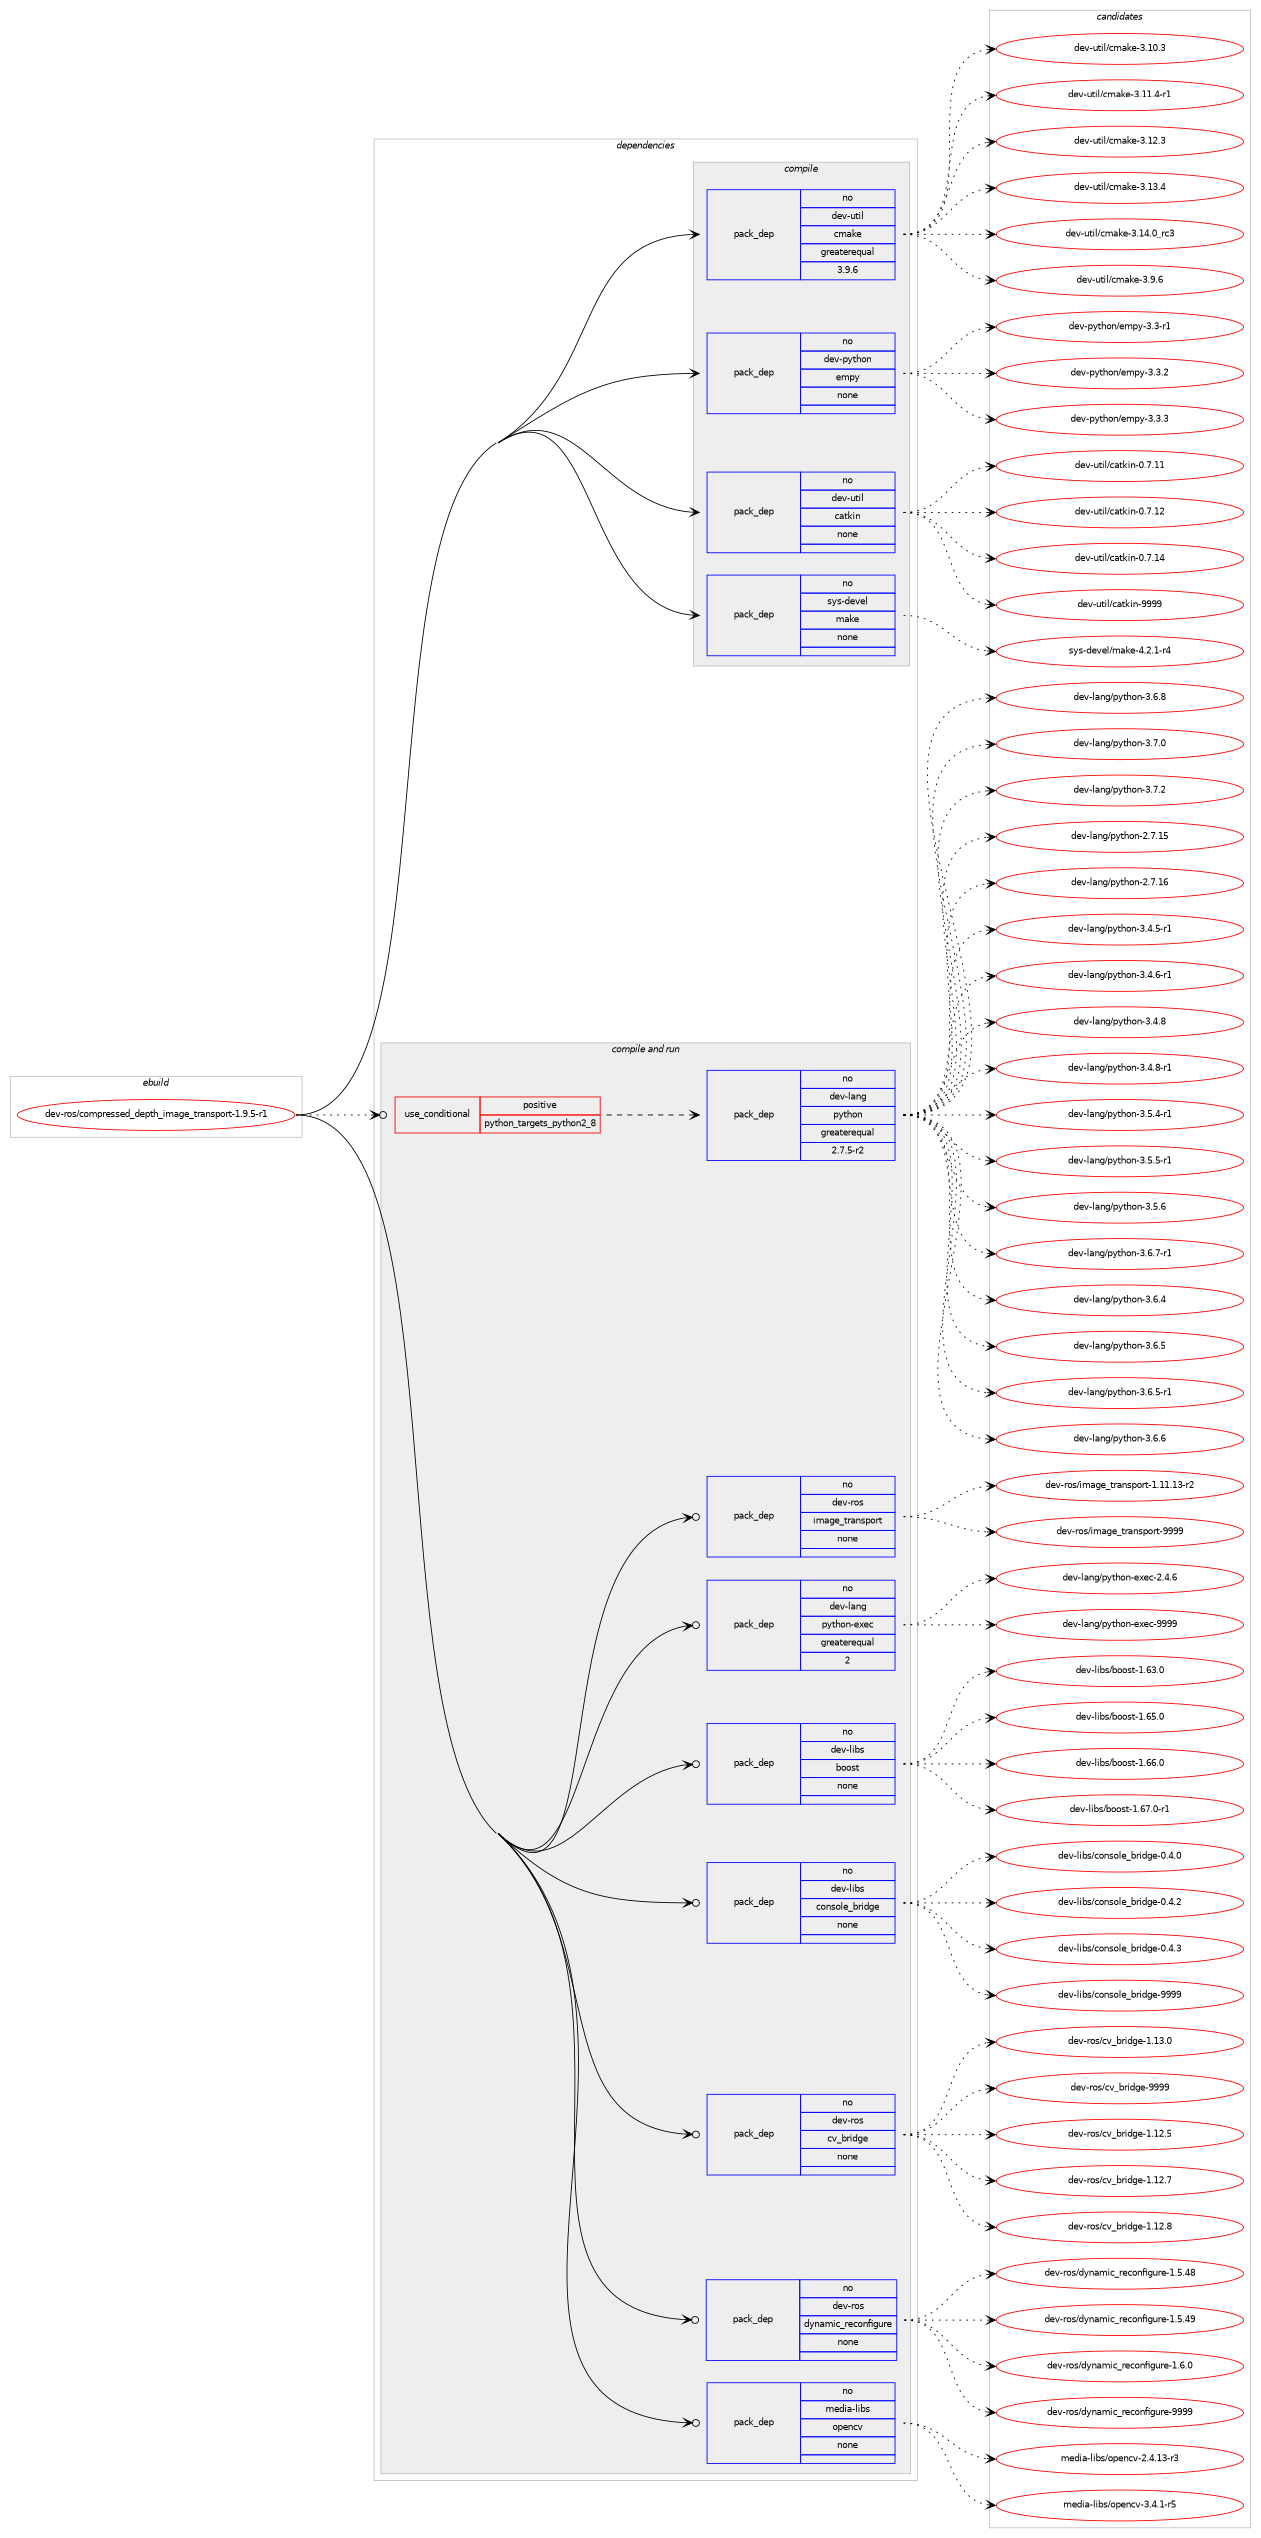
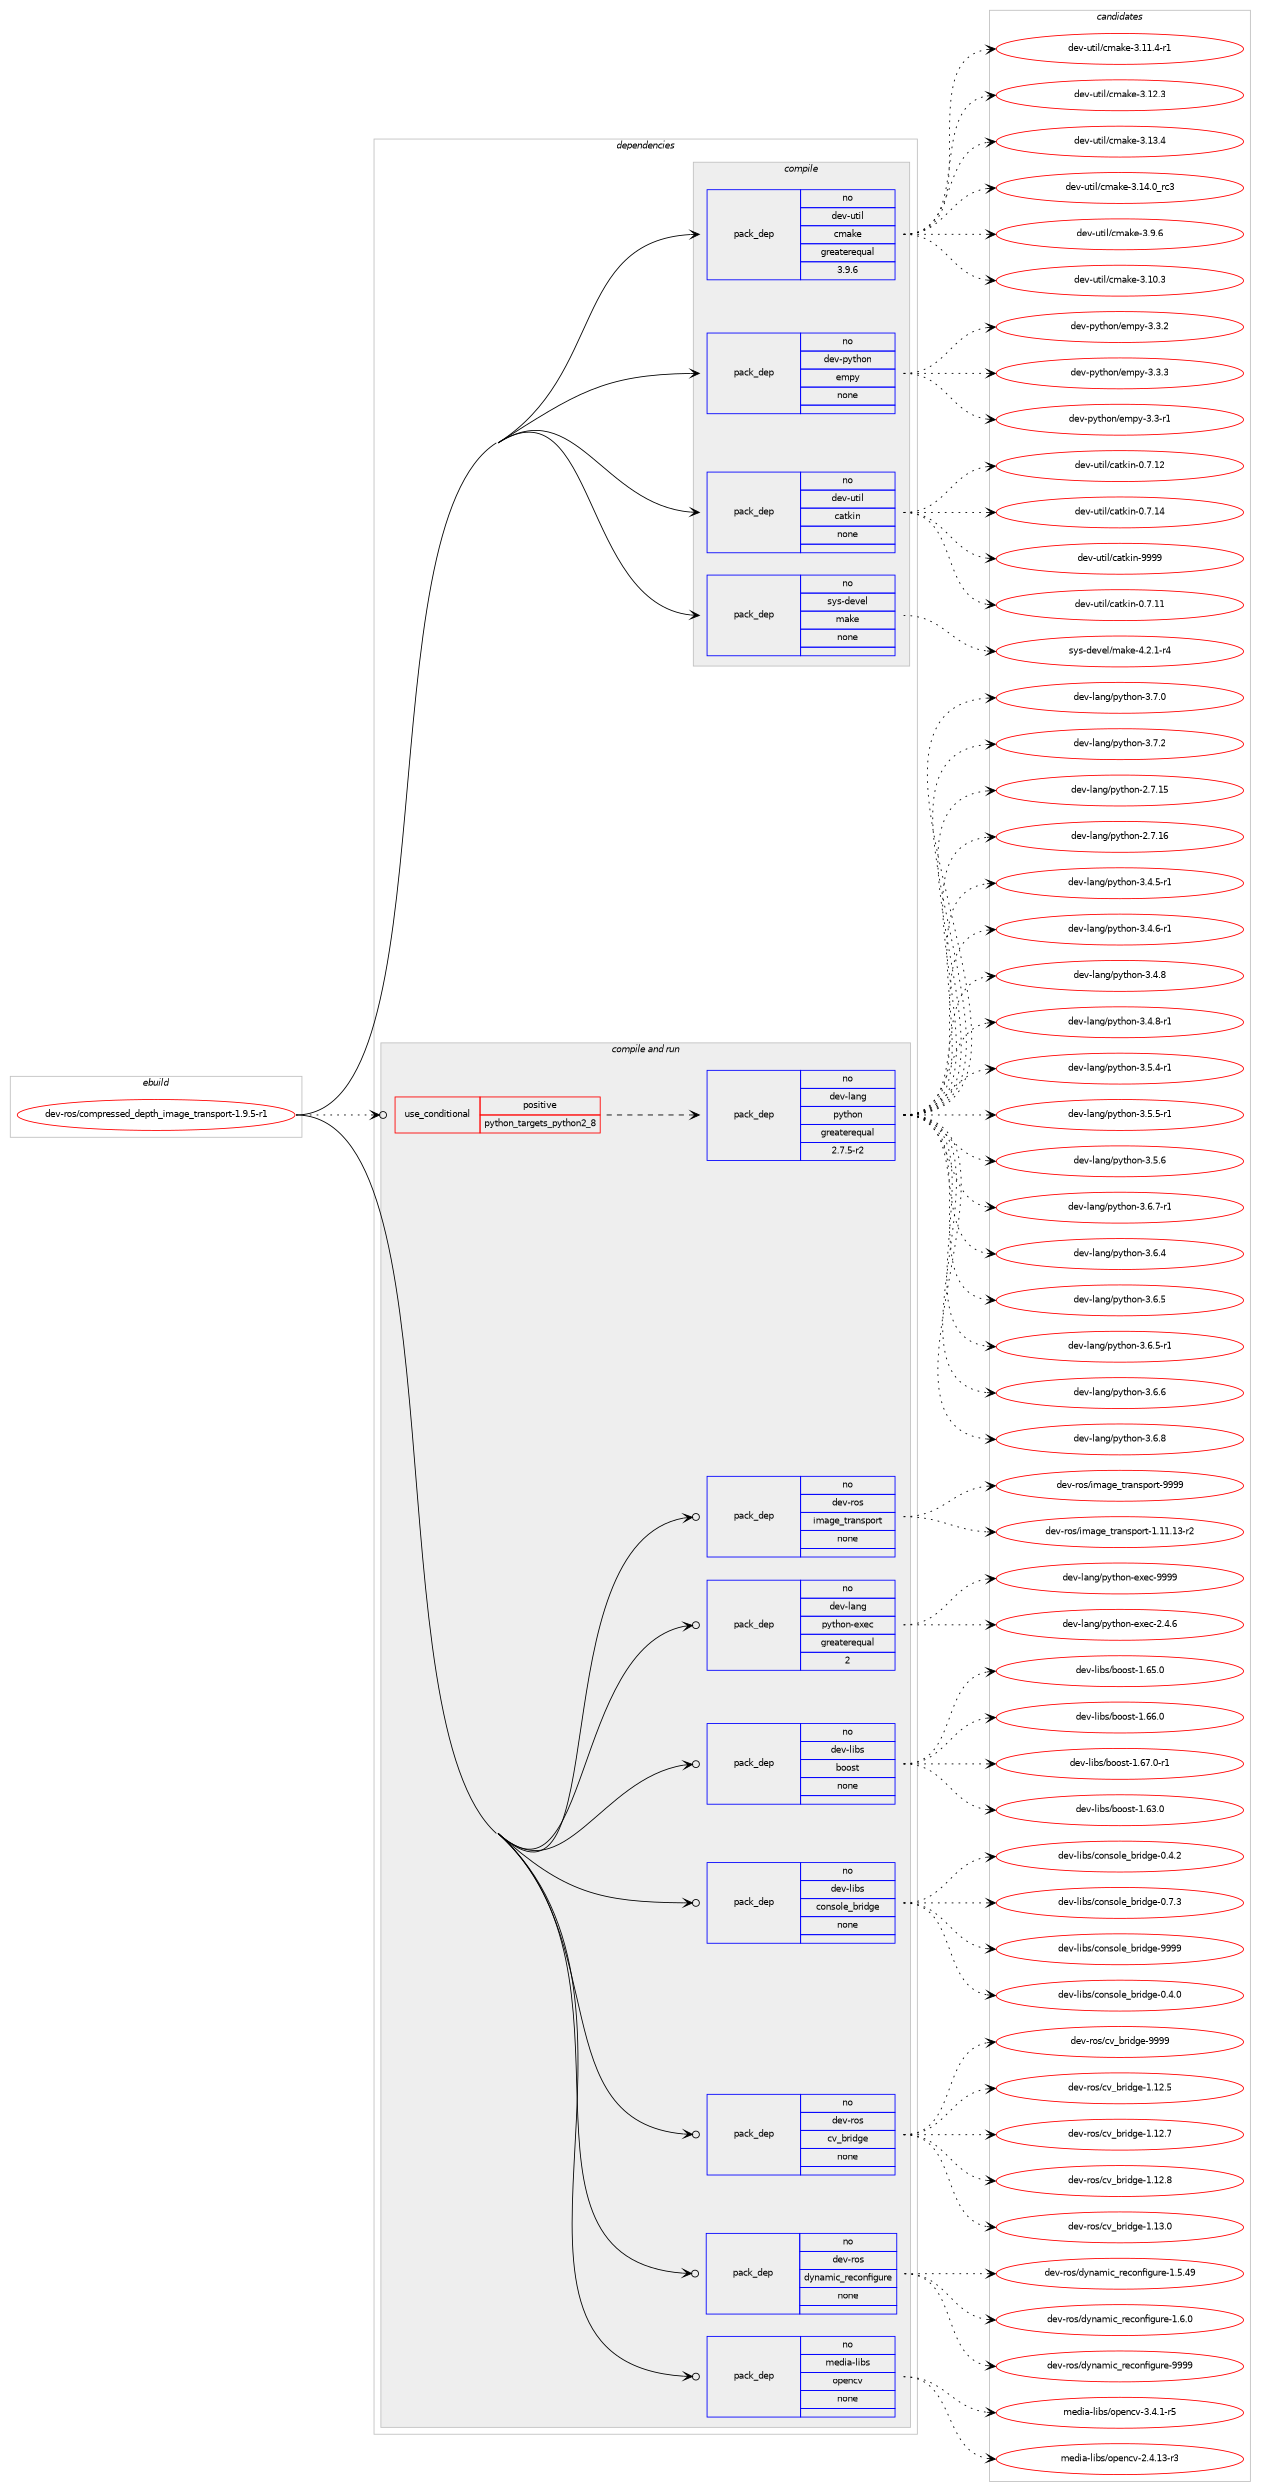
node "dev-libs/console_bridge-0.4.3": label "dev-libs/console_bridge-0.4.3" -> "dev-libs/console_bridge-0.7.3"
node "dev-ros/dynamic_reconfigure-1.5.48": removed
